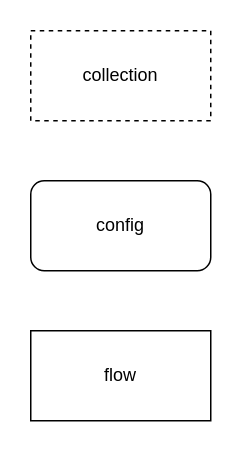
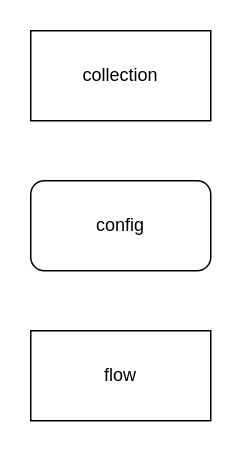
node "collection": style dashed -> solid
